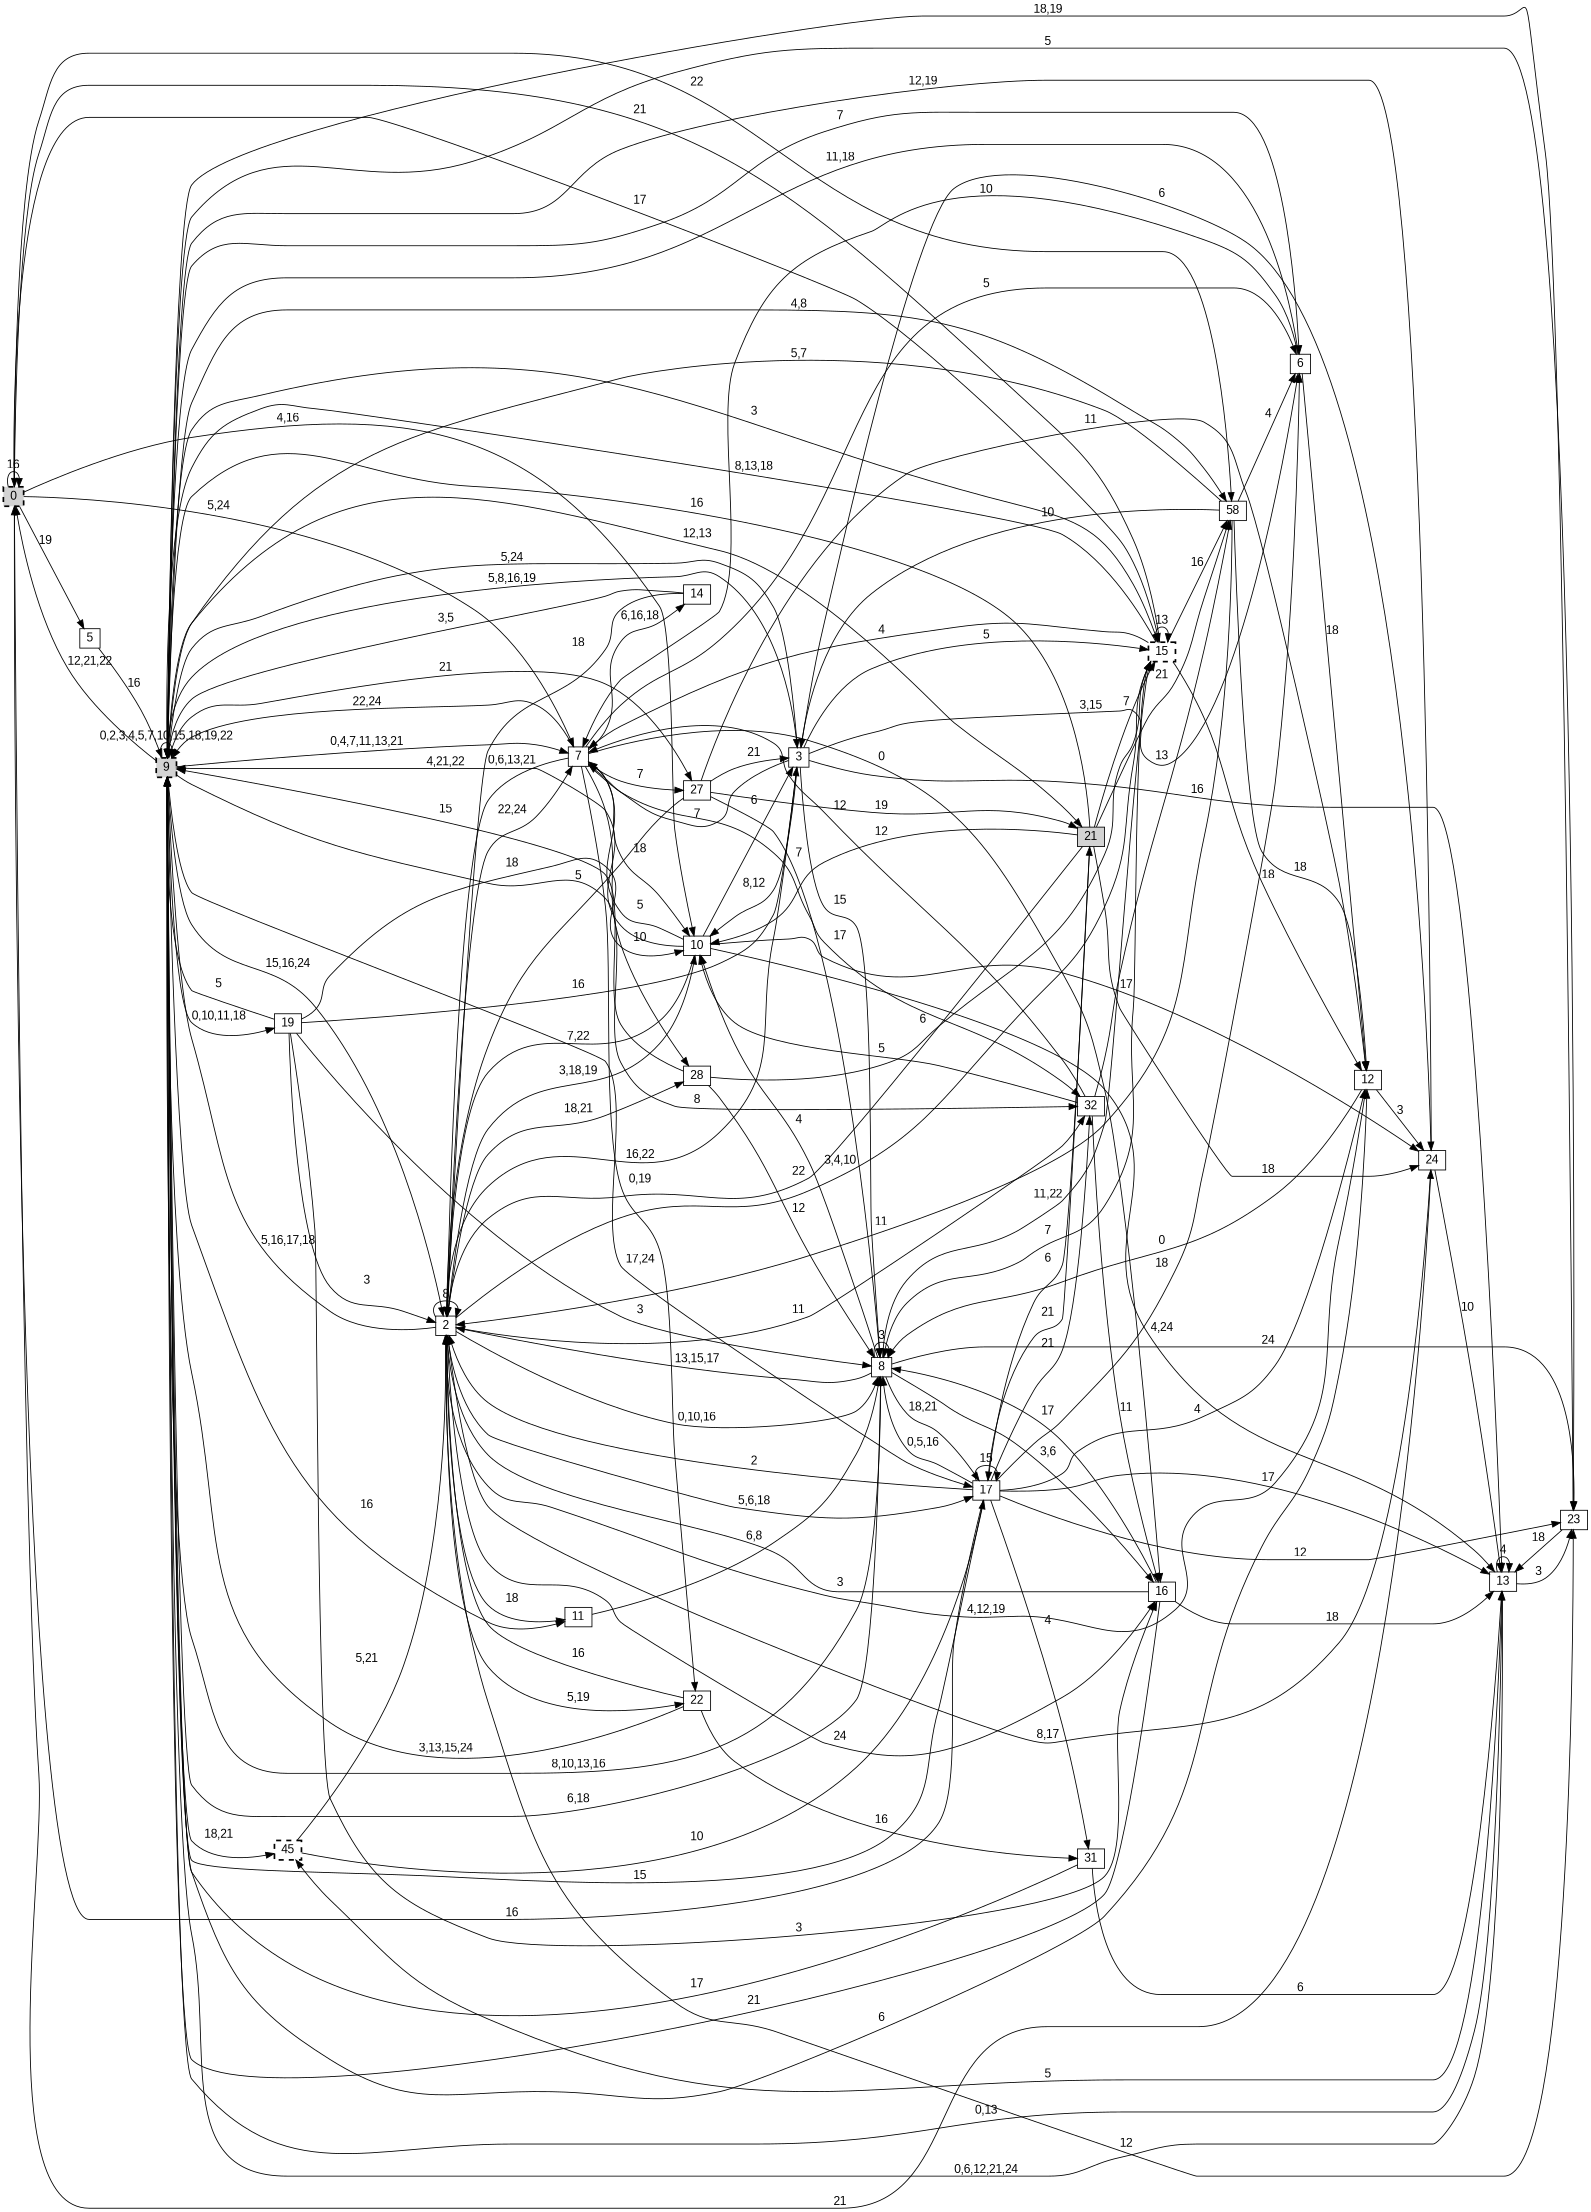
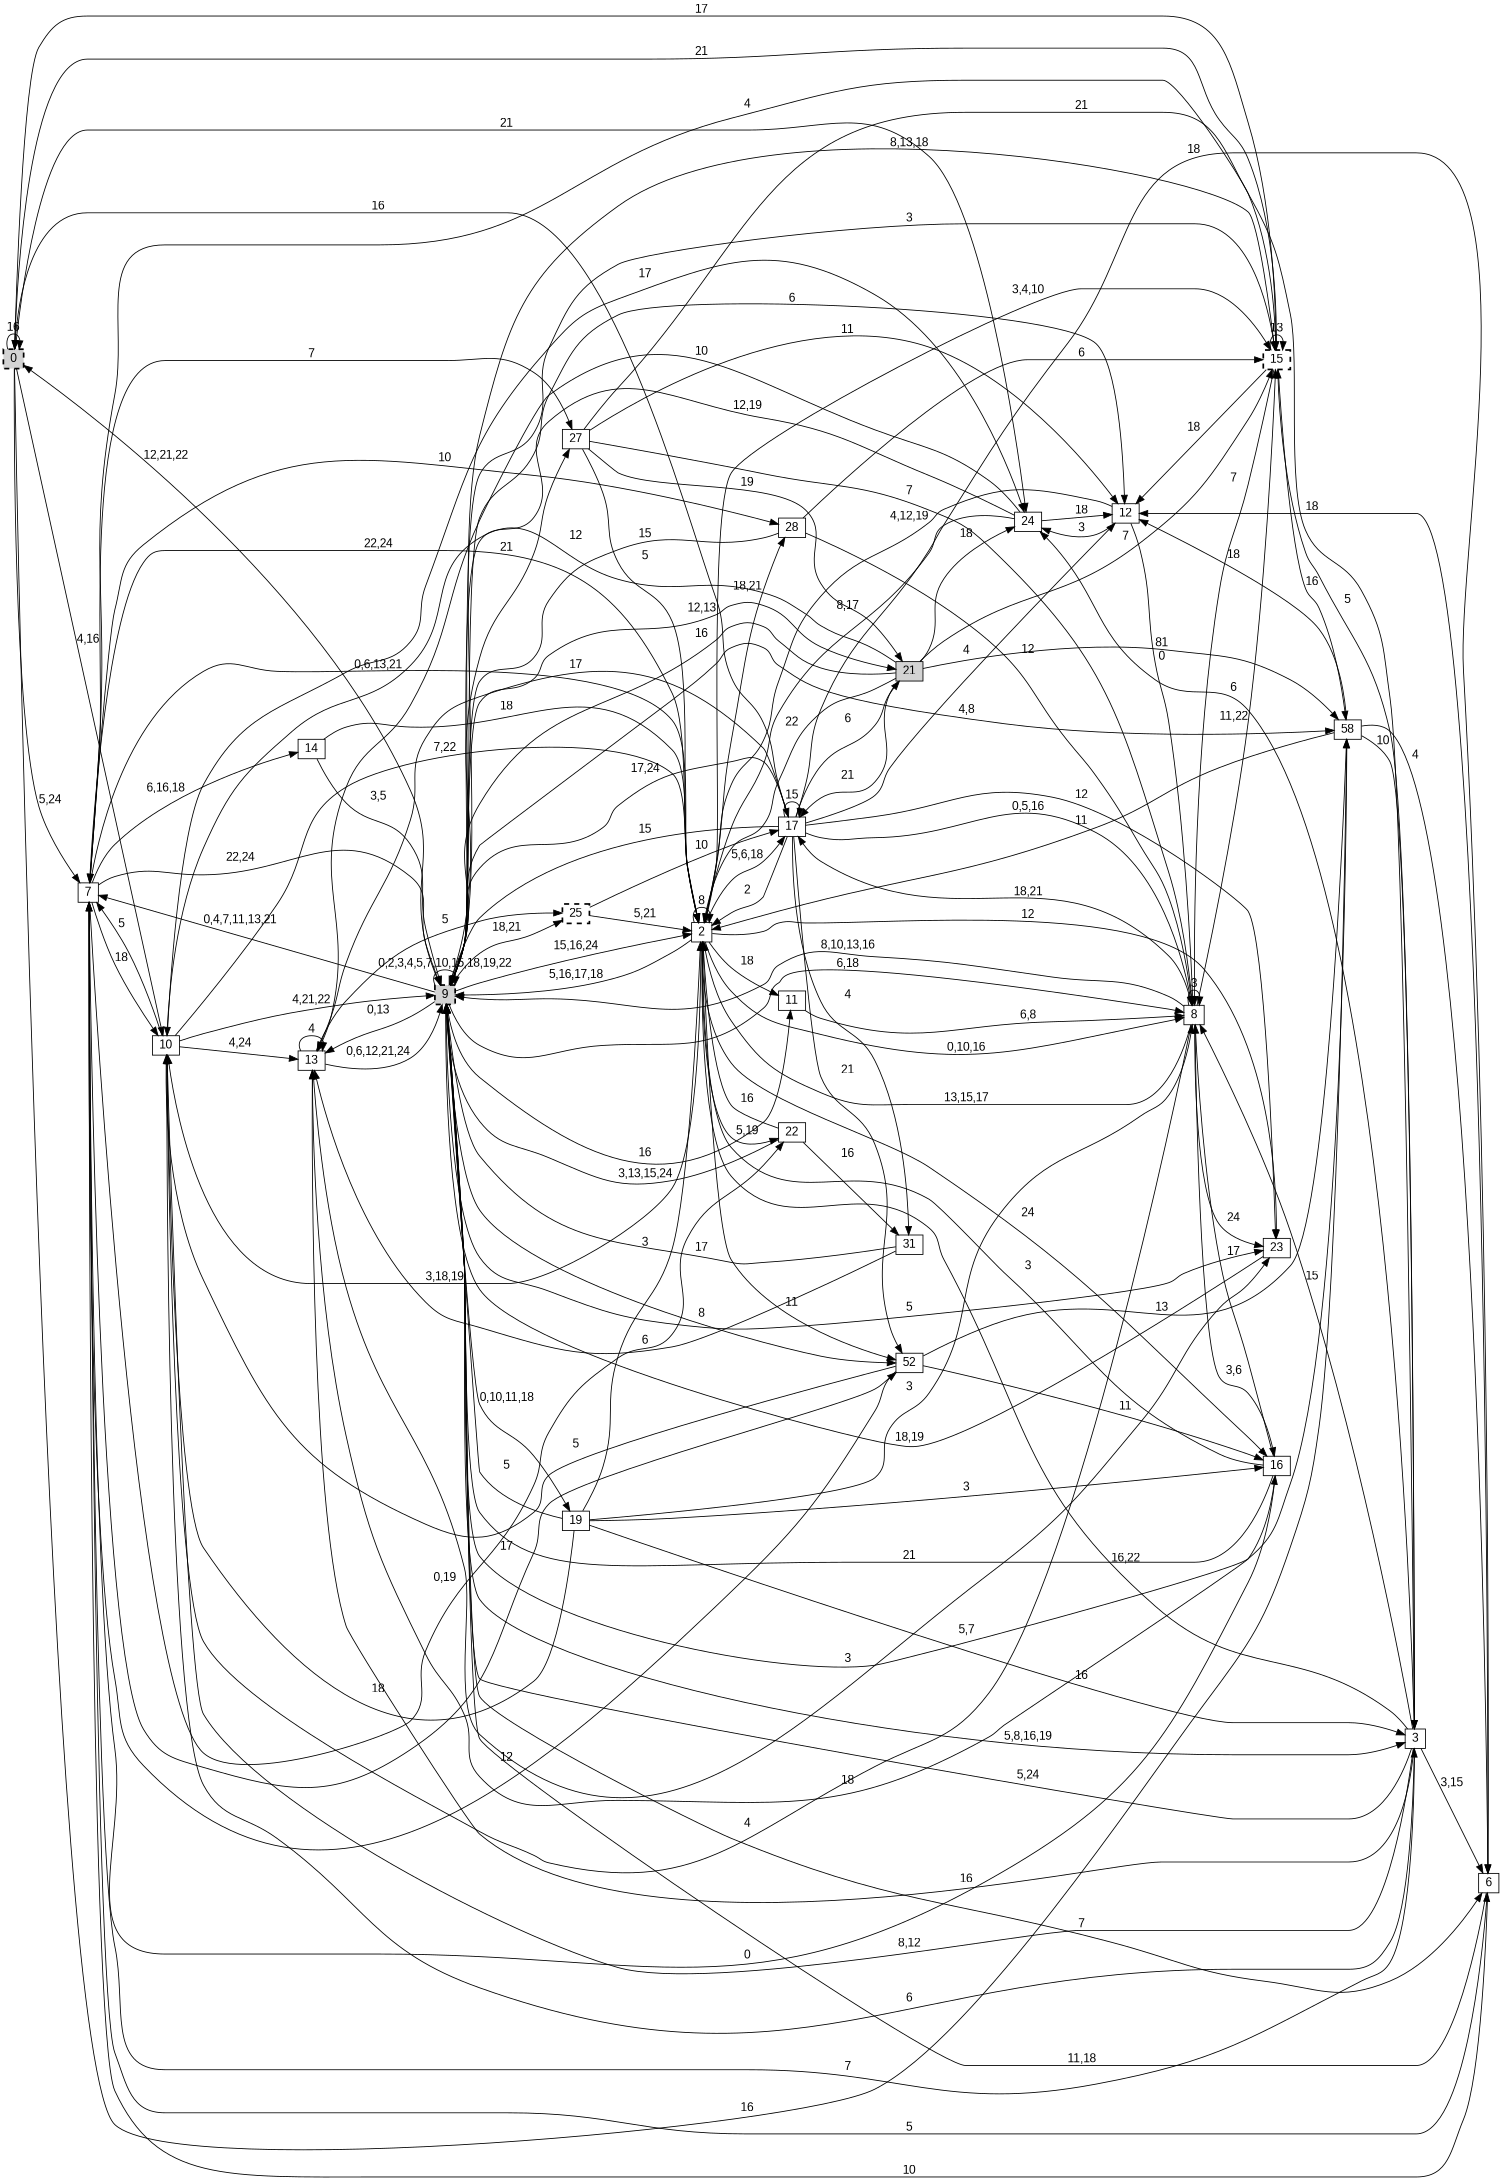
edge "0" -> "58": label "22" -> "16"
edge "24" -> "12": added, label "18"
node "5": removed
edge "21" -> "58": label "21" -> "81"
node "32": label "32" -> "52"
edge "23" -> "13": removed, label "18"
node "45": label "45" -> "25"
